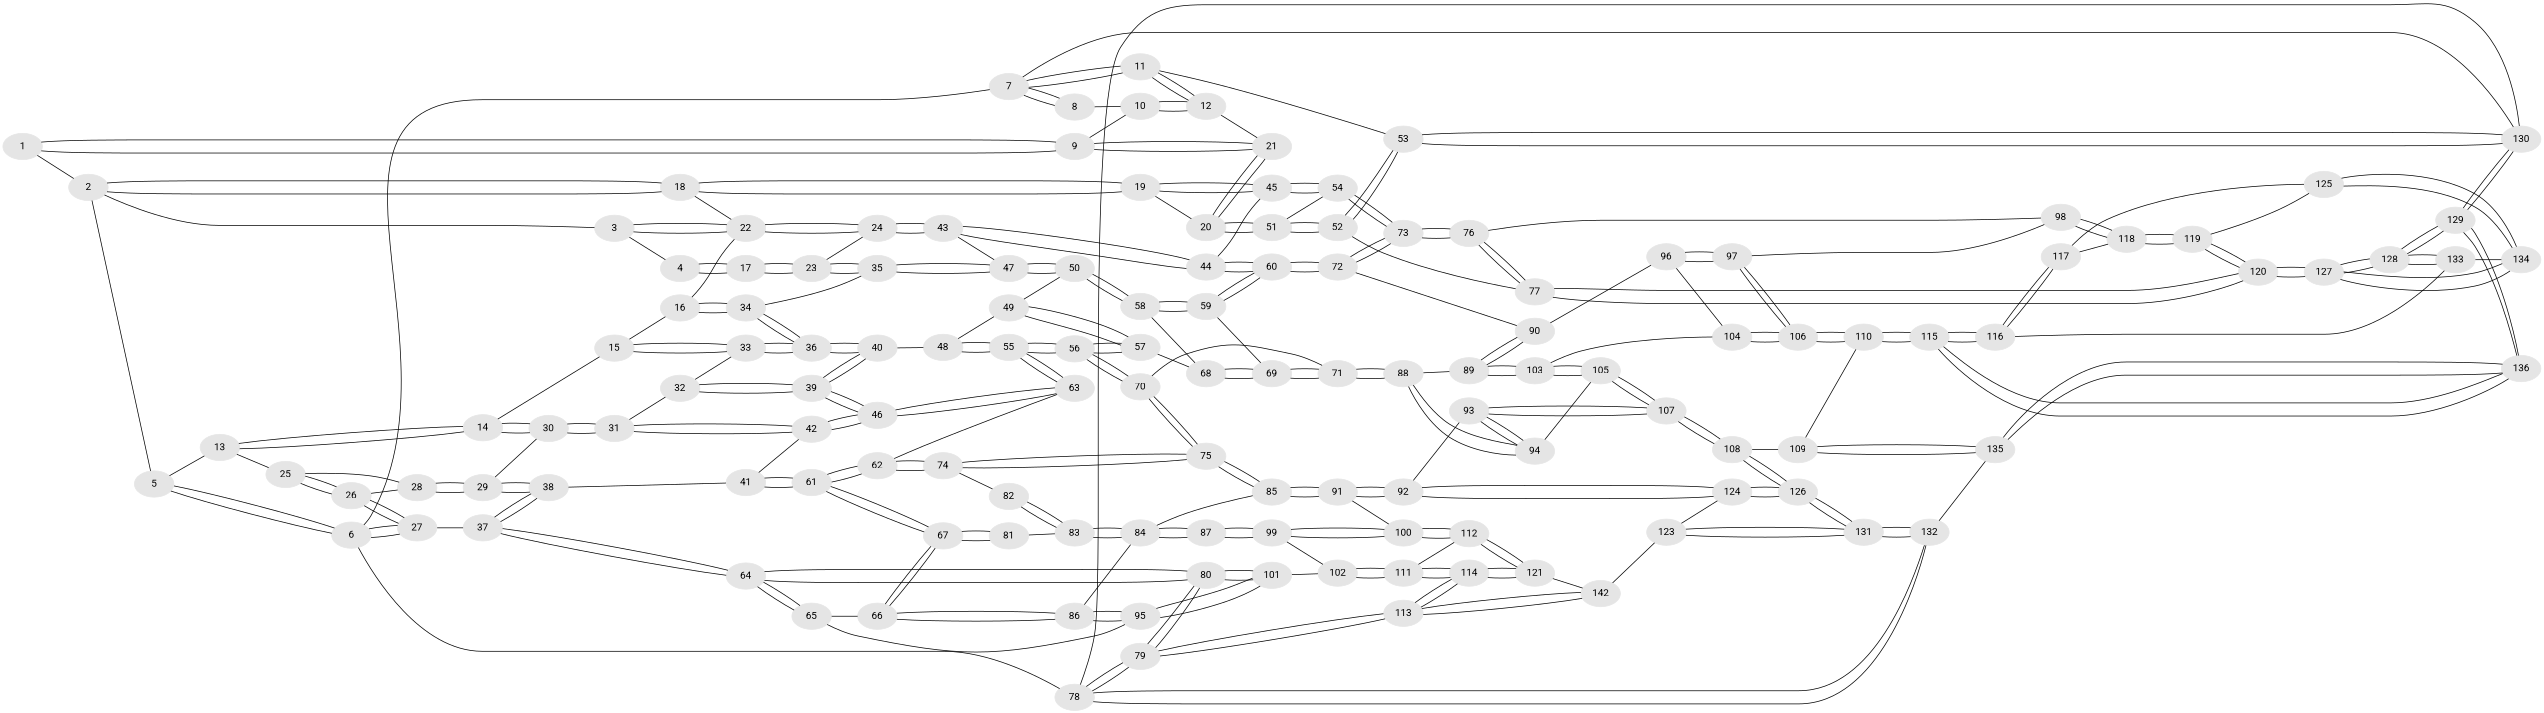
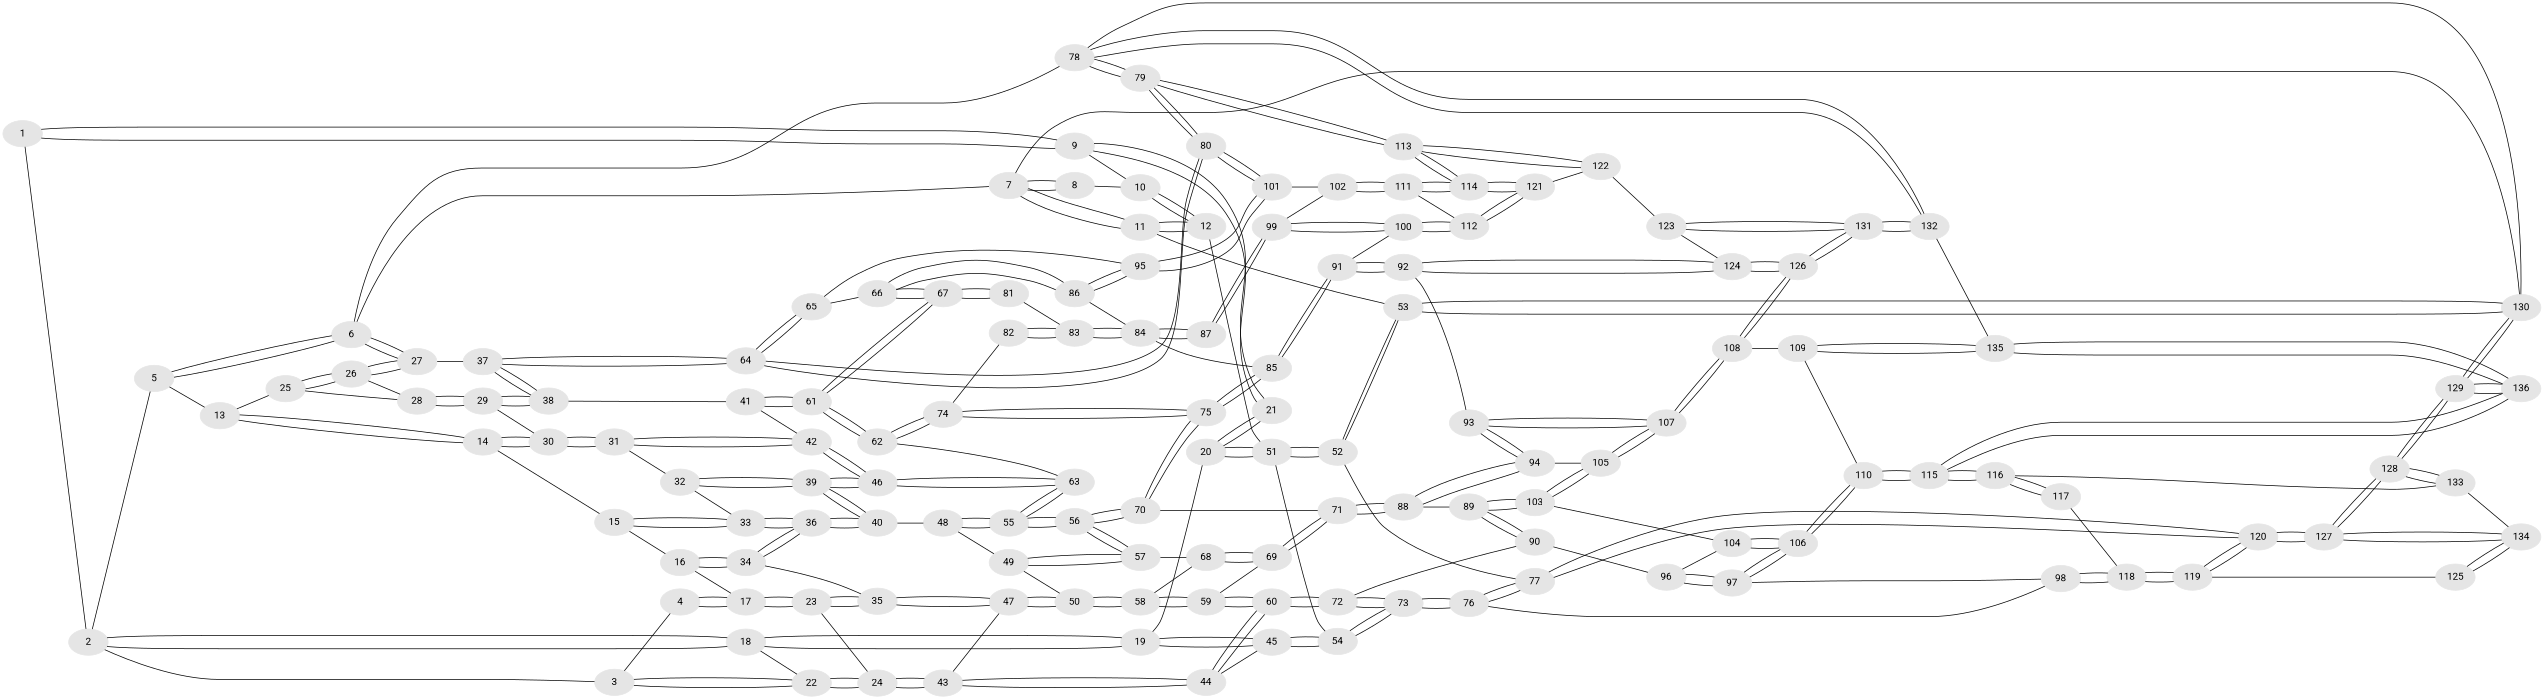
edge "12" -- "21": now "12" -- "51"
edge "125" -- "117": removed
edge "22" -- "16": now "17" -- "16"
node "142": label "142" -> "122"
